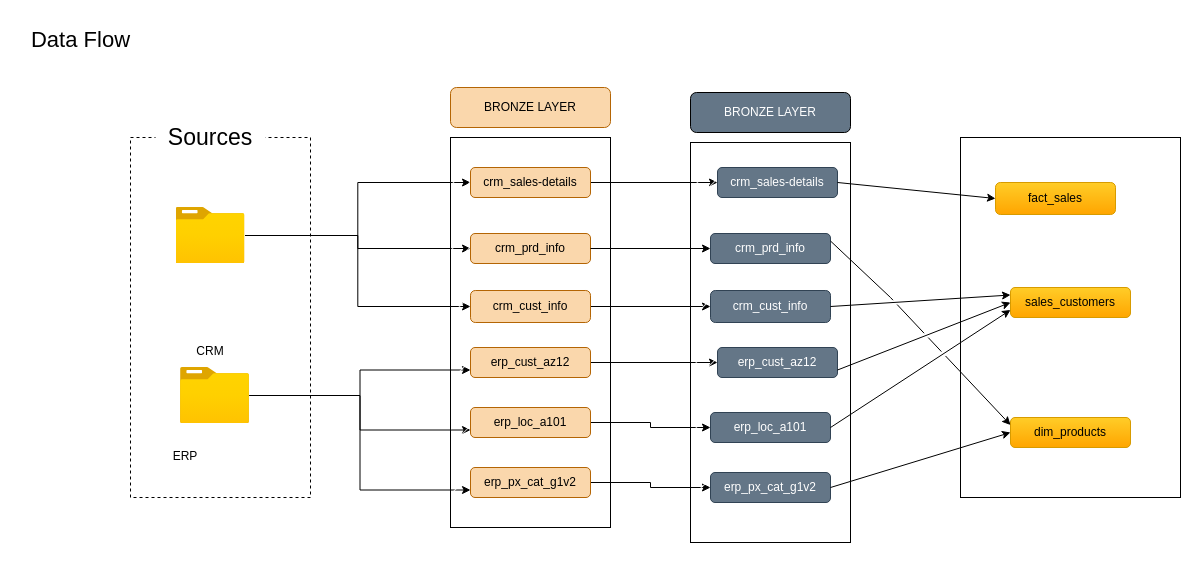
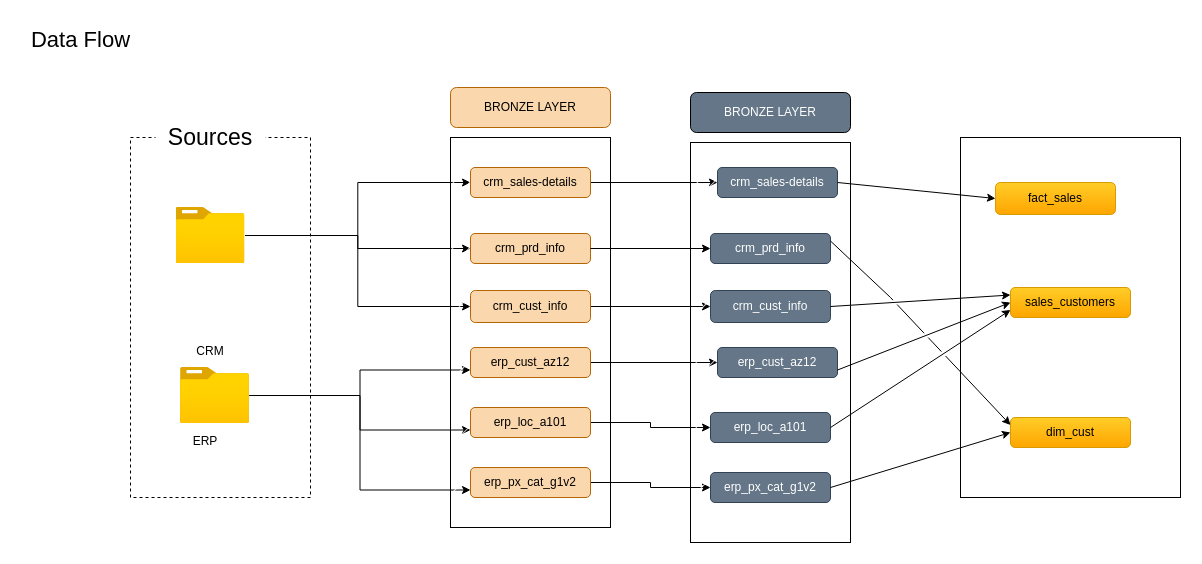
node "dim_products": label "dim_products" -> "dim_cust"
node "ERP": moved (186, 453) -> (206, 438)
